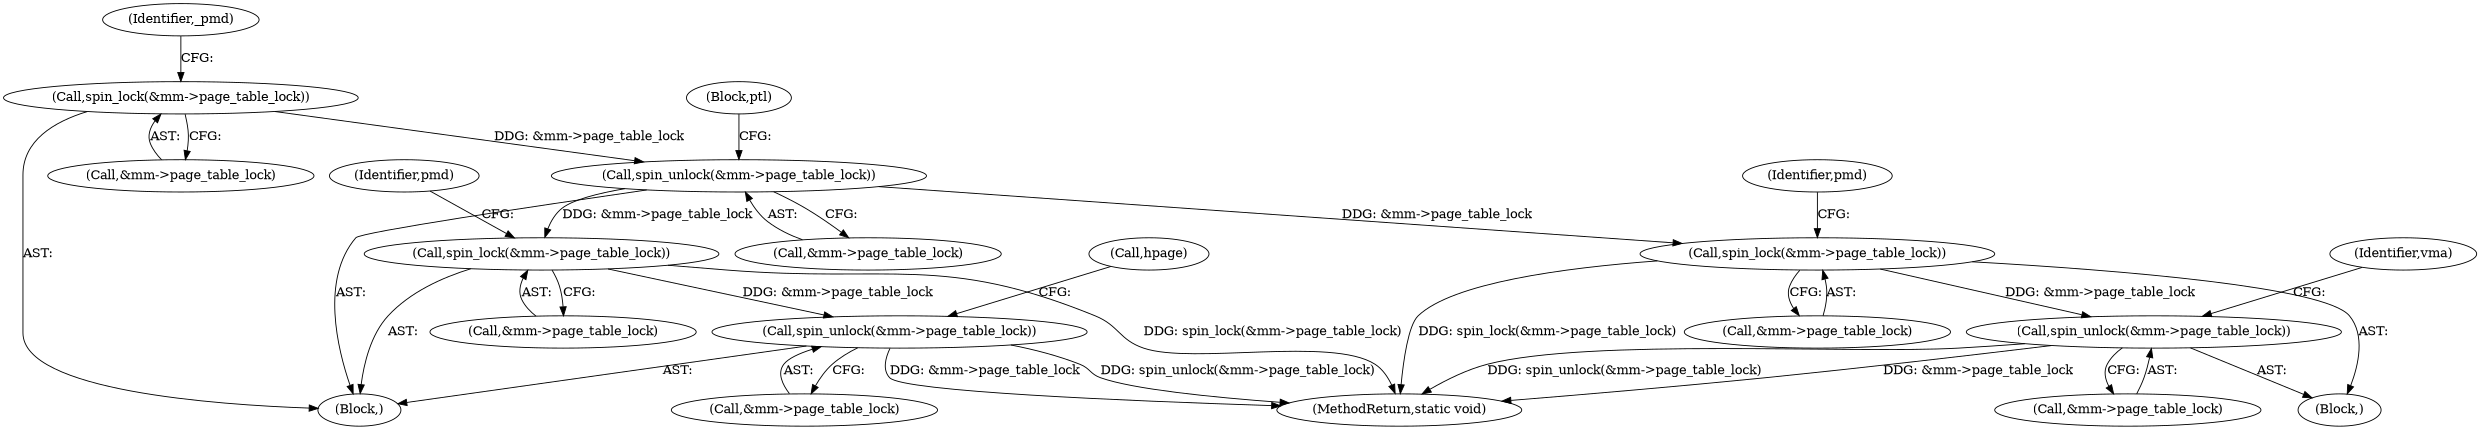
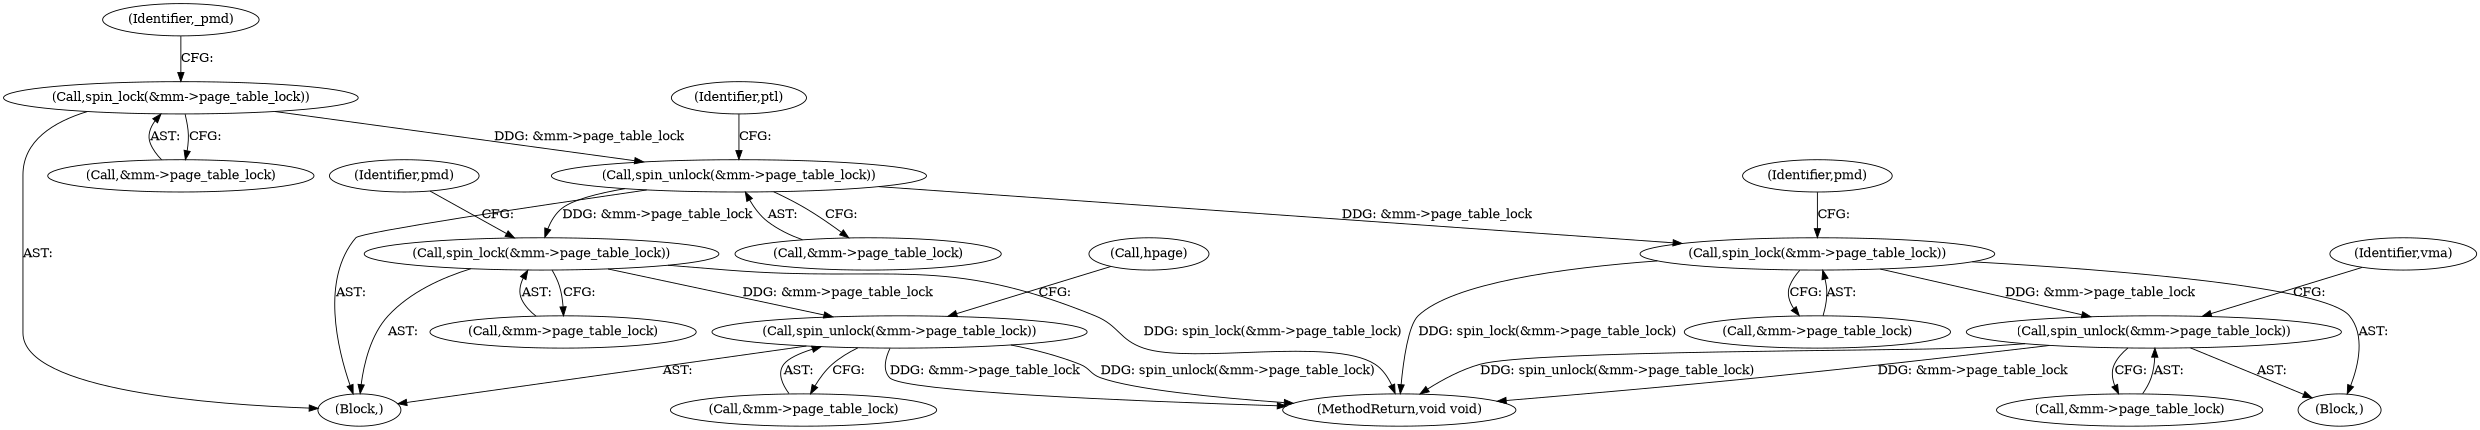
node "(Block,ptl)": label "(Block,ptl)" -> "(Identifier,ptl)"
node "(MethodReturn,static void)": label "(MethodReturn,static void)" -> "(MethodReturn,void void)"
